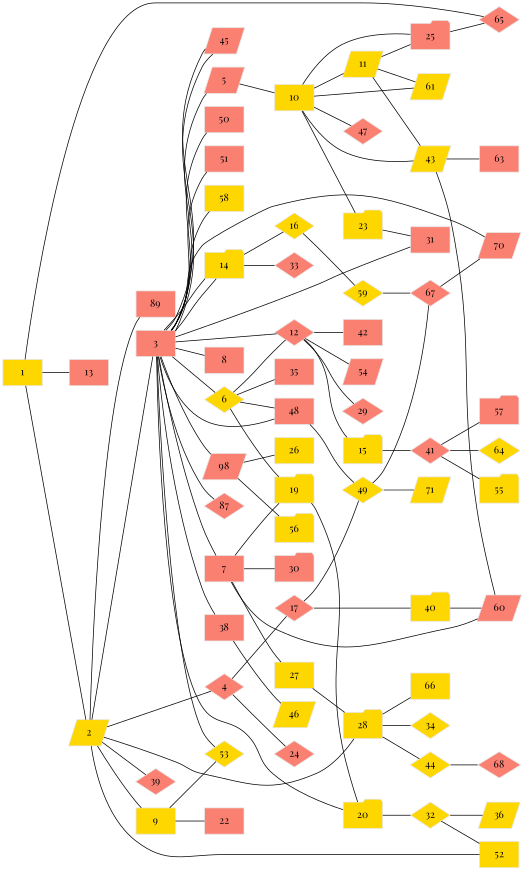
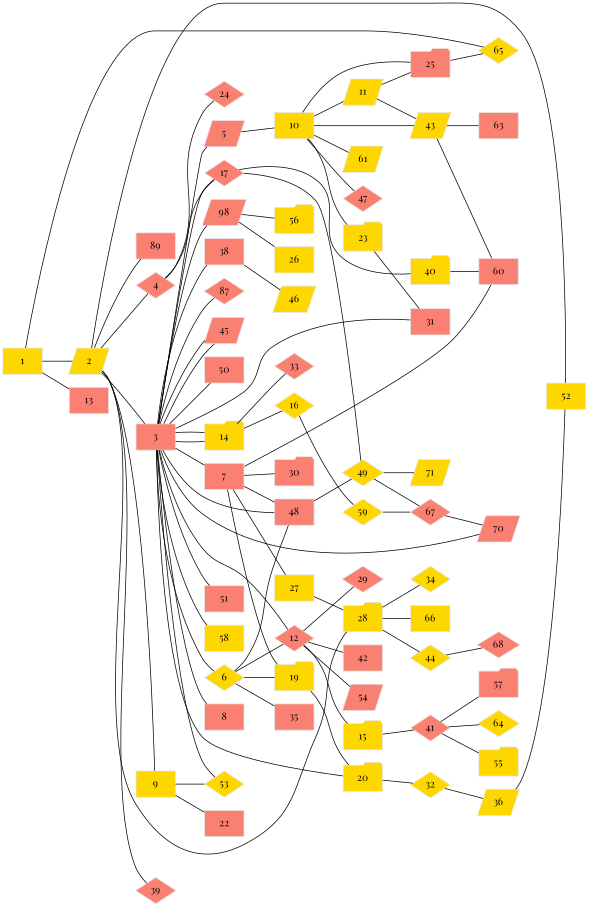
node "65": fillcolor salmon -> gold
edge "11" -- "61": removed
edge "17" -- "3": added
edge "7" -- "48": added
node "60": shape parallelogram -> box
edge "32" -- "52": now "36" -- "52"
